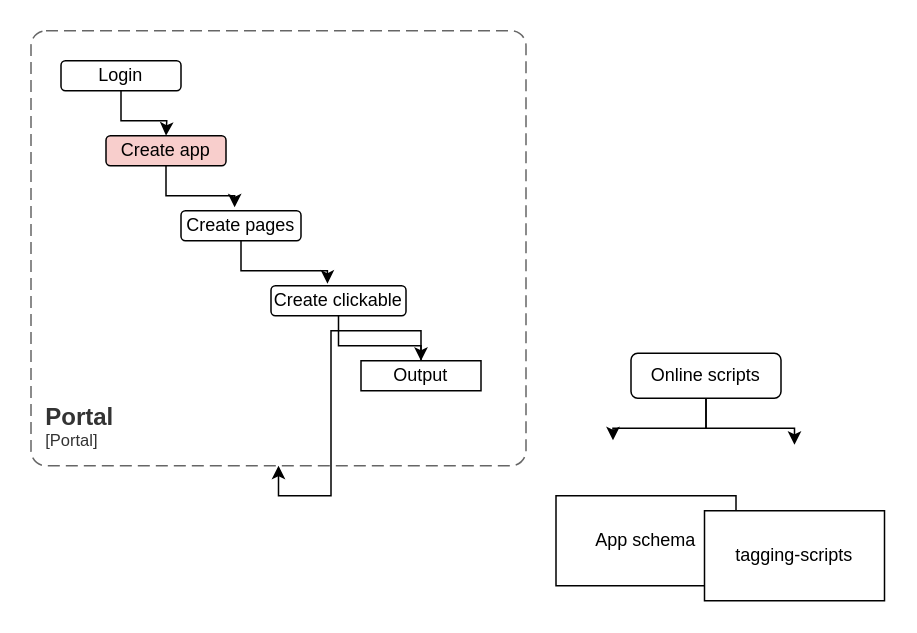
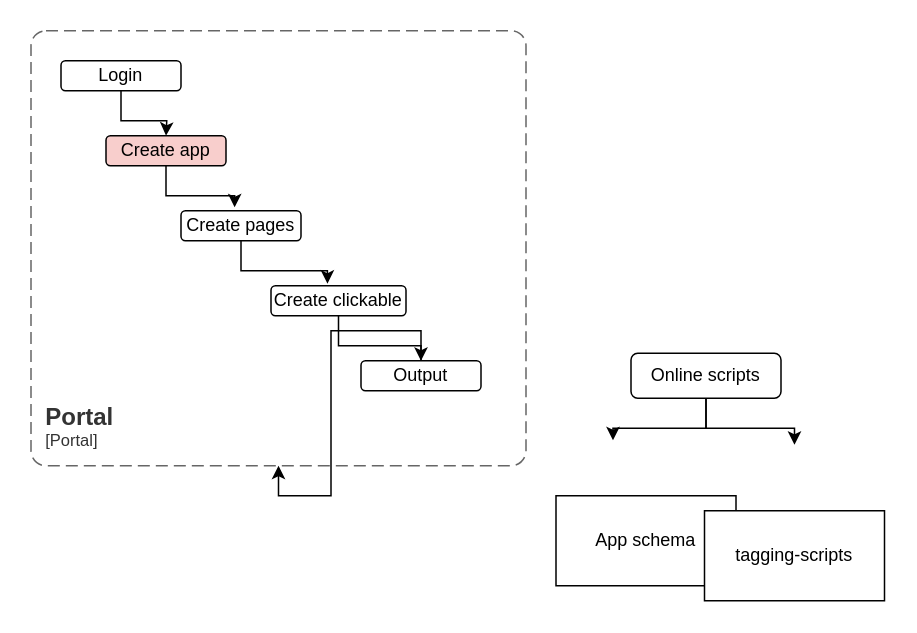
node "Output": shape rectangle -> rounded rectangle
